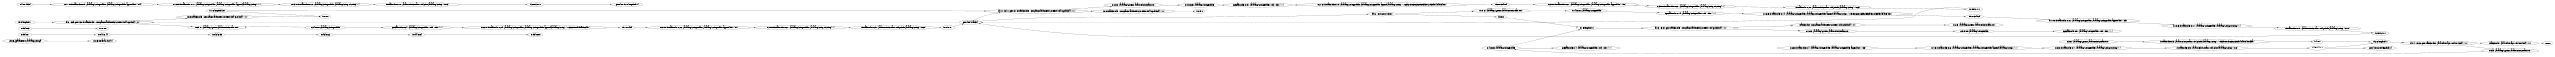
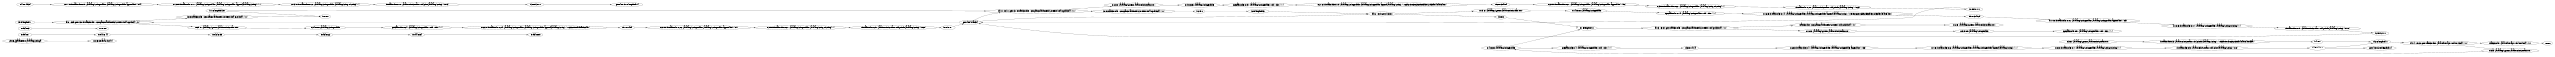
node "i0 = lengthof r31": added
edge "$r24 = new java.lang.StringBuilder" -> "$r25 = <java.lang.System: java.io.PrintStream out>": reversed
node "$i3 = r1[i14]": added
